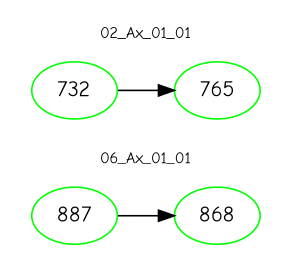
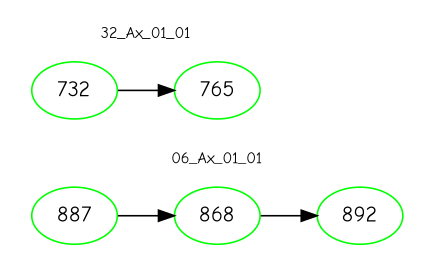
cluster "02_Ax_01_01": label "02_Ax_01_01" -> "32_Ax_01_01"
node "892": added
